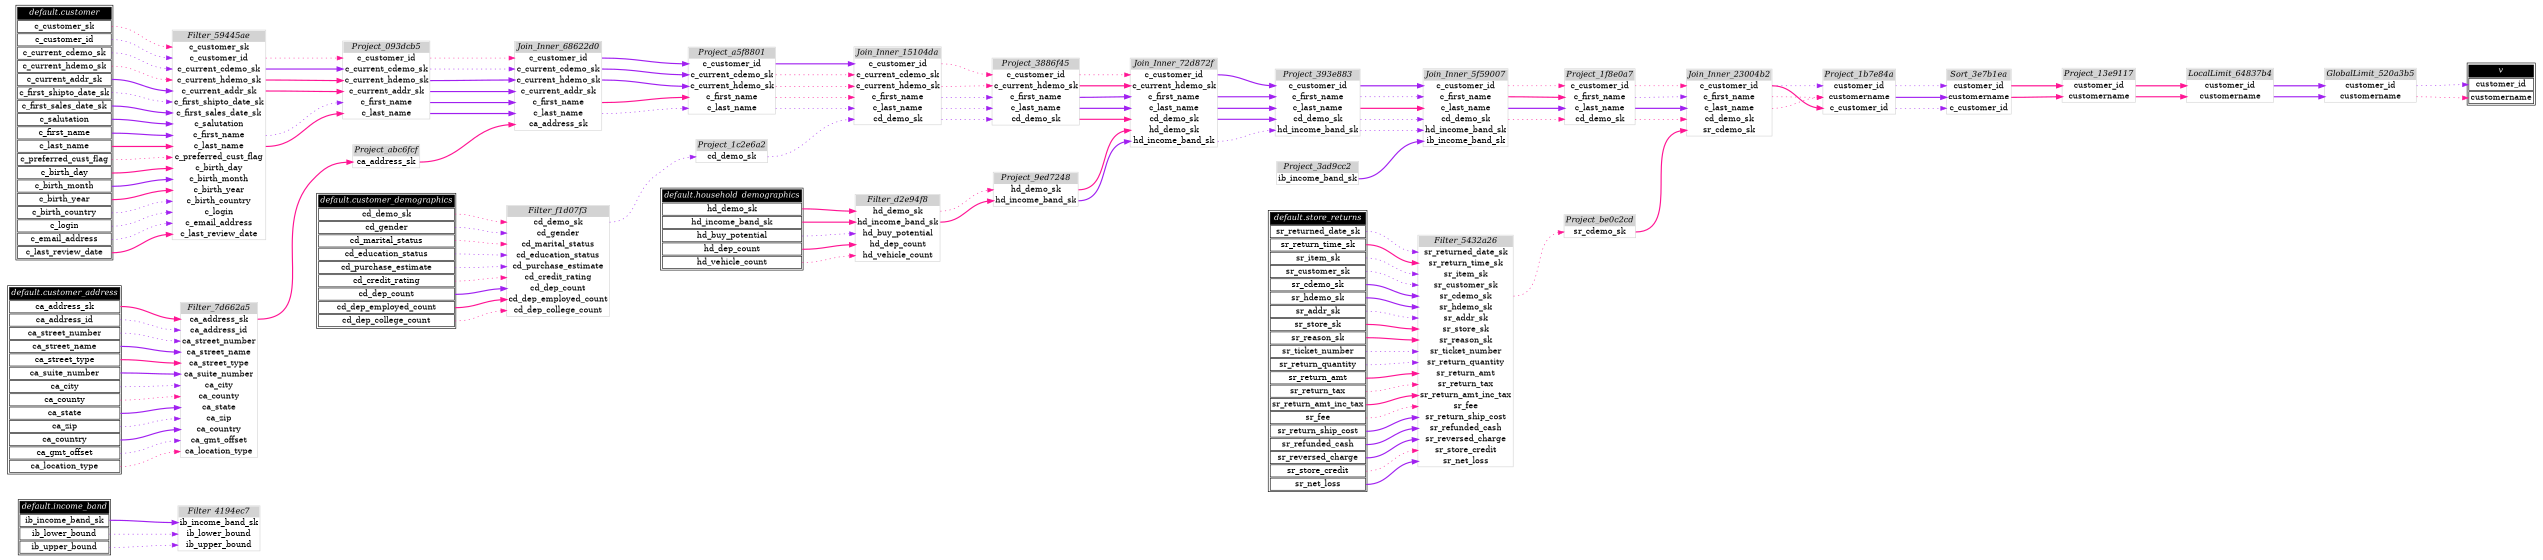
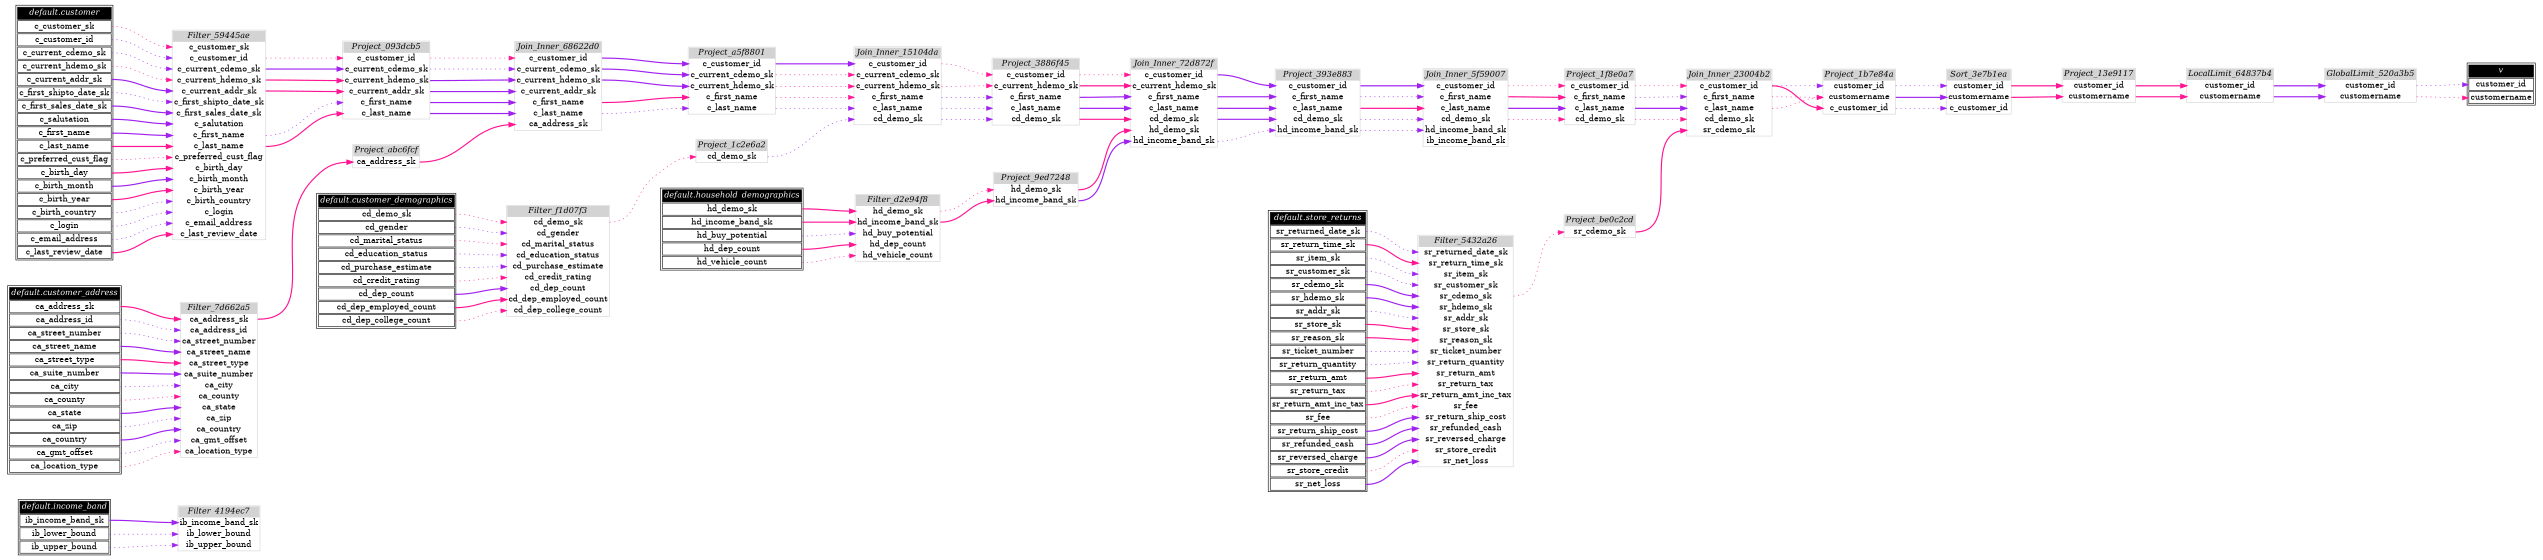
node "Project_3ad9cc2": removed
edge "Filter_f1d07f3" -> "Project_1c2e6a2": color purple -> deeppink
